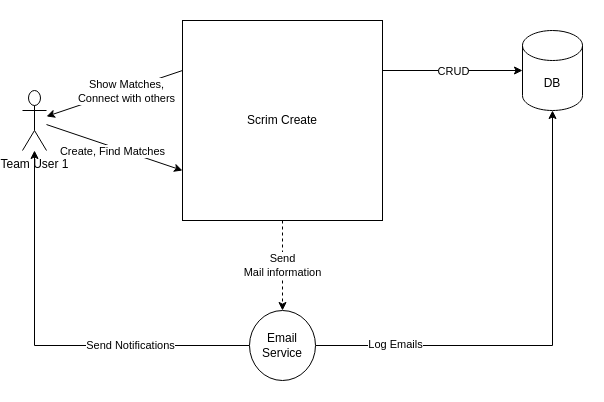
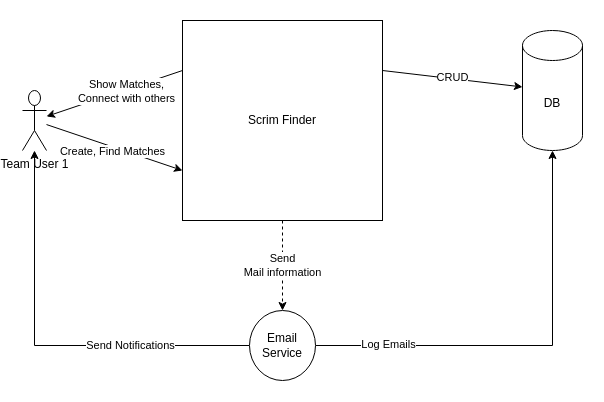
node "DB": size 60x80 -> 60x120
node "Scrim Create": label "Scrim Create" -> "Scrim Finder"
